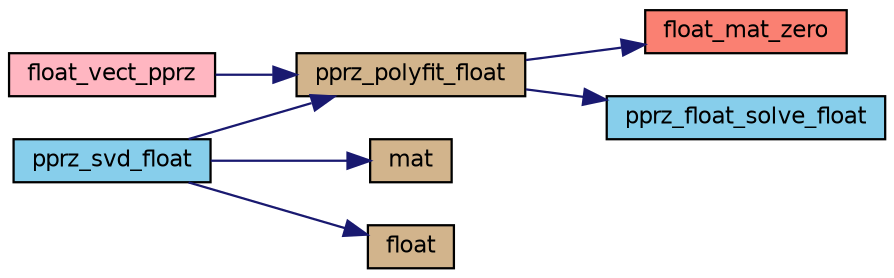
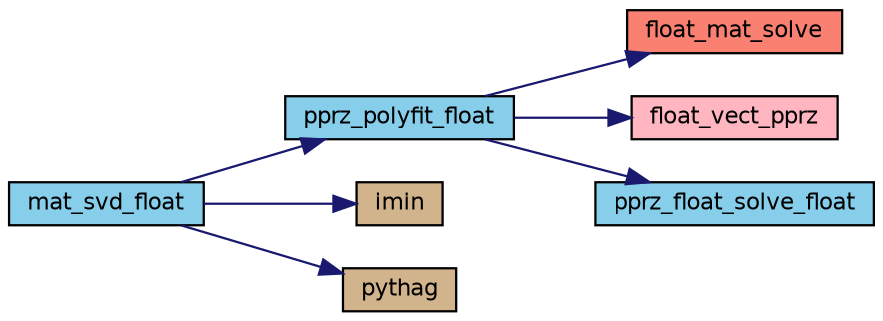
node "float_mat_zero": label "float_mat_zero" -> "float_mat_solve"
edge "float_vect_pprz" -> "pprz_polyfit_float": reversed
node "pprz_polyfit_float": fillcolor tan -> skyblue
node "pprz_svd_float": label "pprz_svd_float" -> "mat_svd_float"
node "mat": label "mat" -> "imin"
node "float": label "float" -> "pythag"
